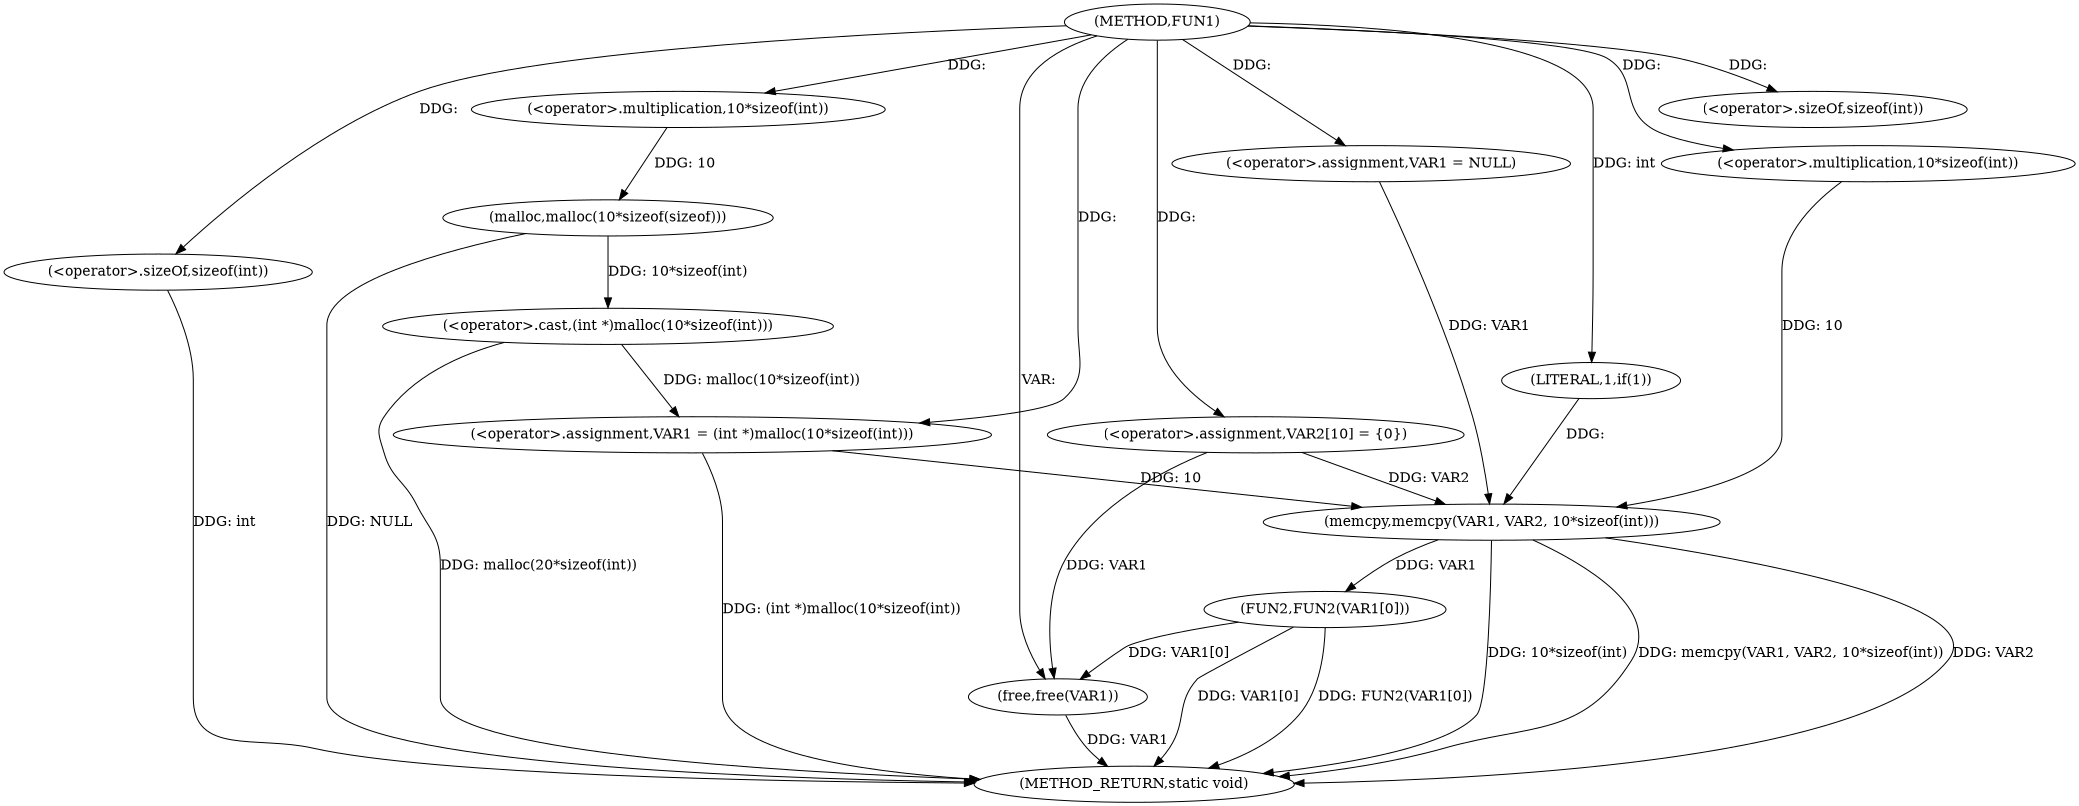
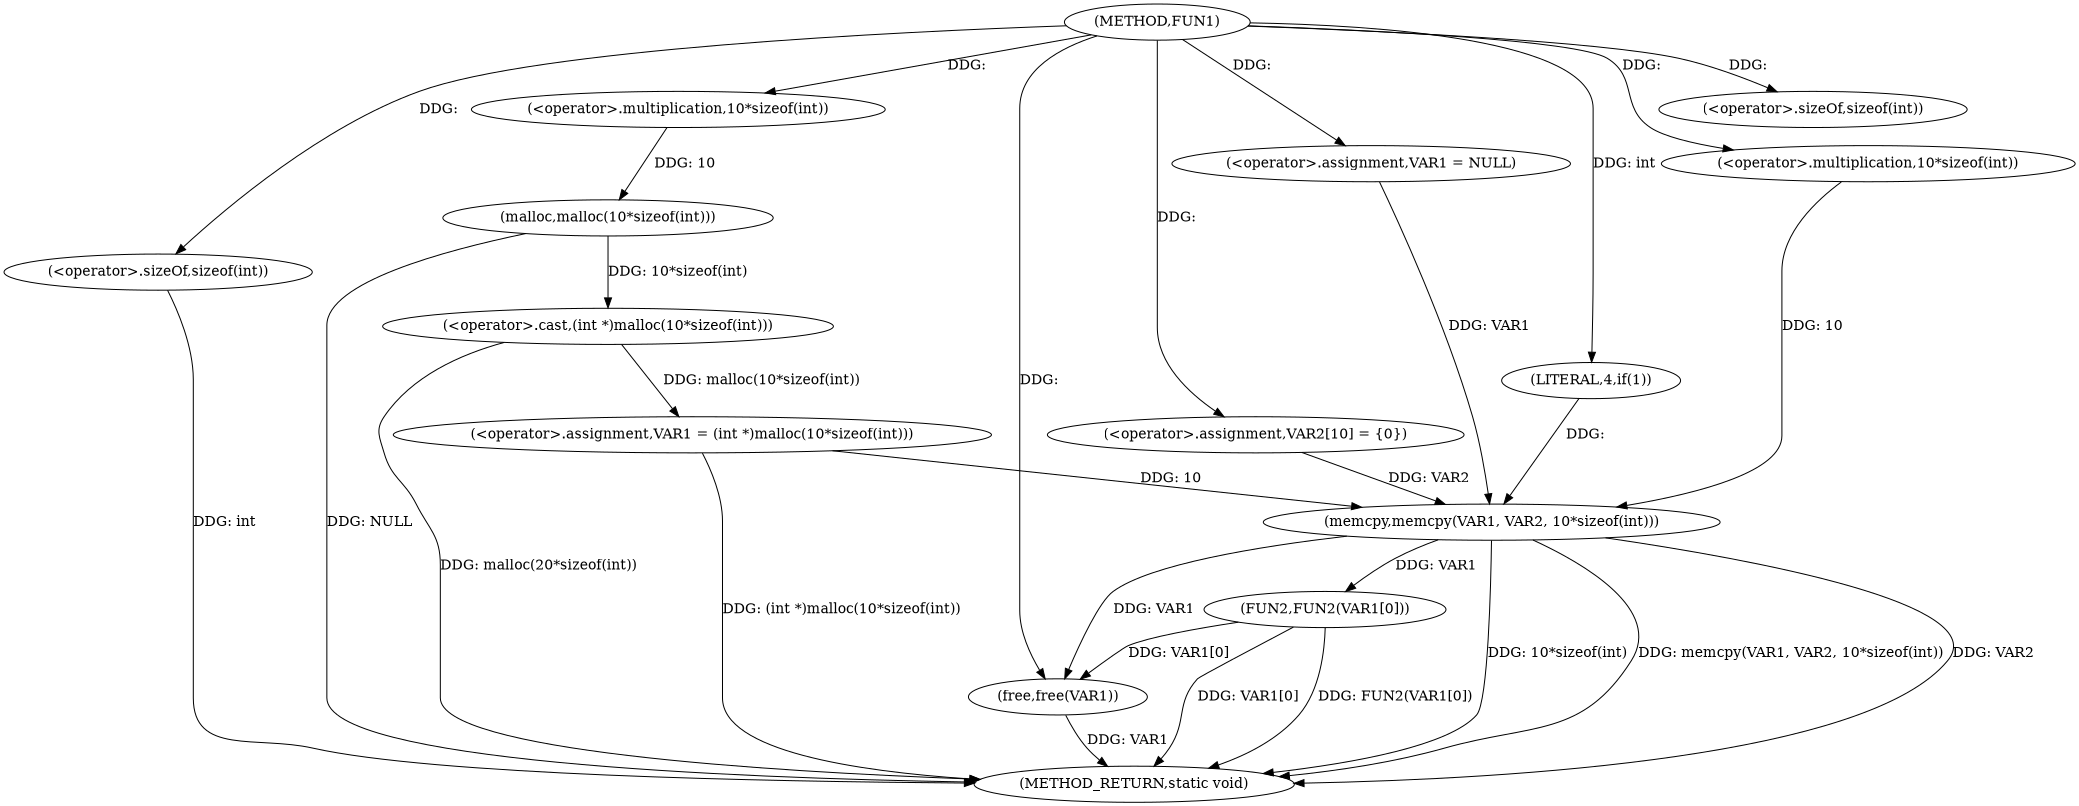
node "(malloc,malloc(10*sizeof(sizeof)))": label "(malloc,malloc(10*sizeof(sizeof)))" -> "(malloc,malloc(10*sizeof(int)))"
edge "(METHOD,FUN1)" -> "(<operator>.assignment,VAR1 = (int *)malloc(10*sizeof(int)))": removed, label "DDG:"
edge "(METHOD,FUN1)" -> "(free,free(VAR1))": label "VAR: " -> "DDG: "
node "(LITERAL,1,if(1))": label "(LITERAL,1,if(1))" -> "(LITERAL,4,if(1))"
edge "(<operator>.assignment,VAR2[10] = {0})" -> "(free,free(VAR1))": now "(memcpy,memcpy(VAR1, VAR2, 10*sizeof(int)))" -> "(free,free(VAR1))"
